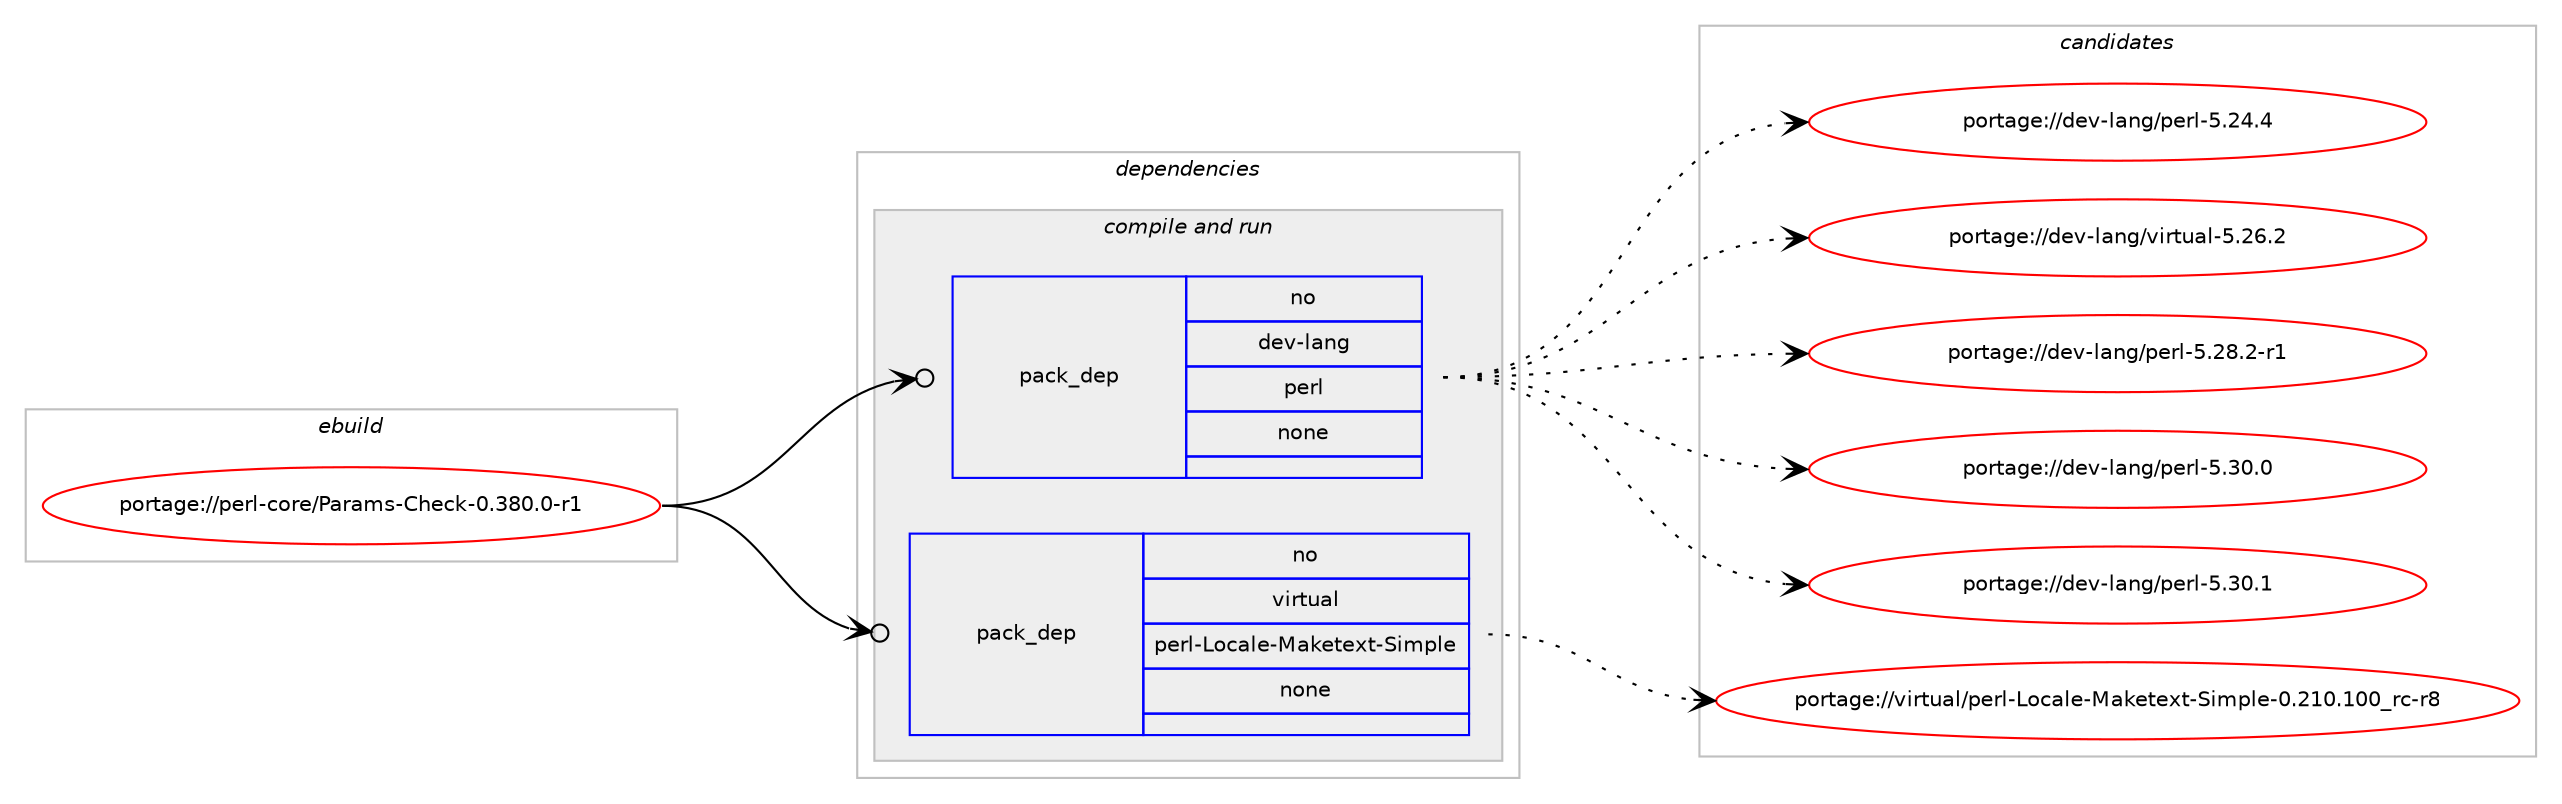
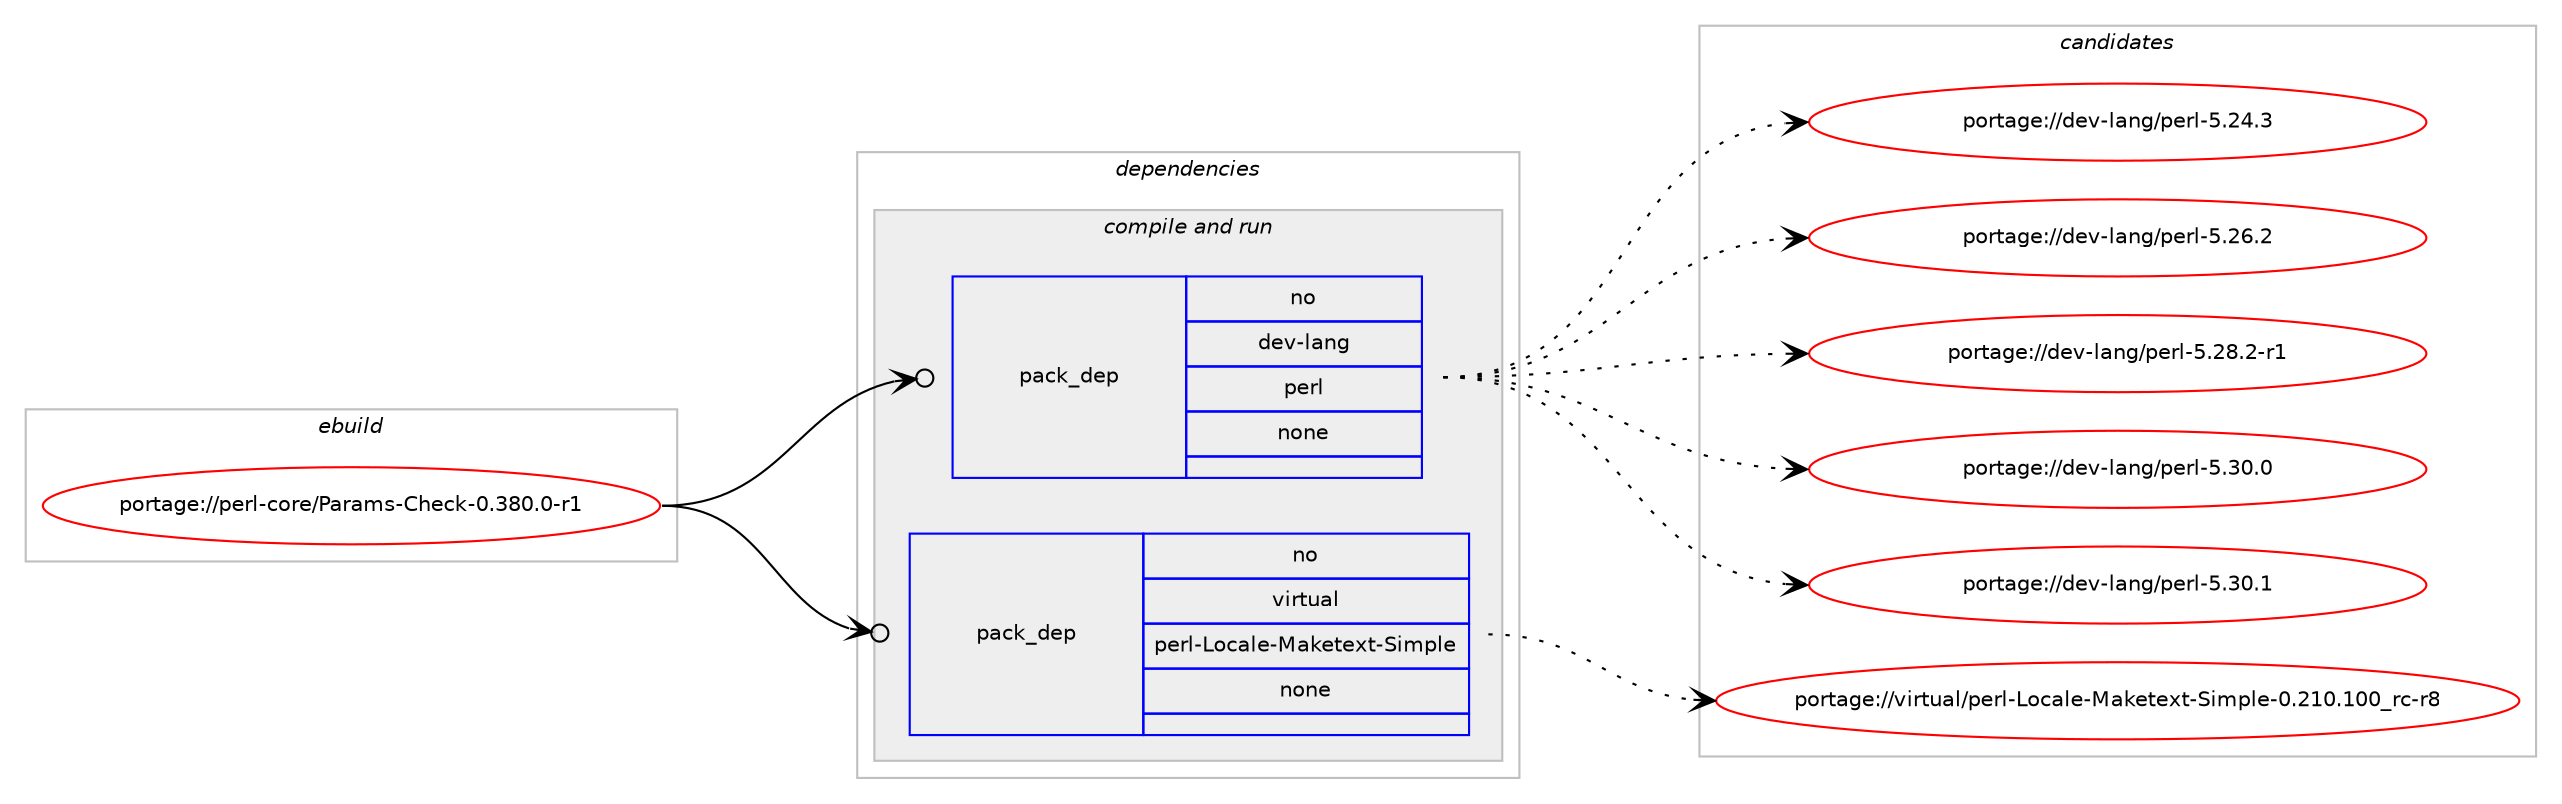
node "portage://dev-lang/perl-5.24.4": label "portage://dev-lang/perl-5.24.4" -> "portage://dev-lang/perl-5.24.3"
node "portage://dev-lang/virtual-5.26.2": label "portage://dev-lang/virtual-5.26.2" -> "portage://dev-lang/perl-5.26.2"
